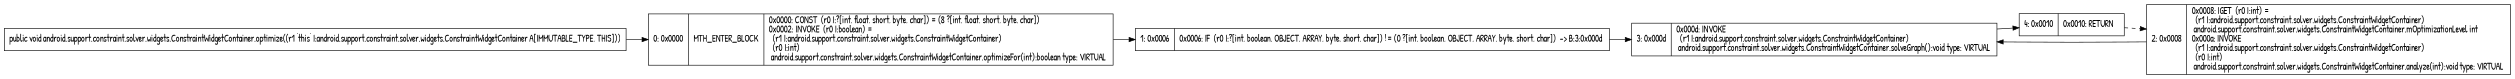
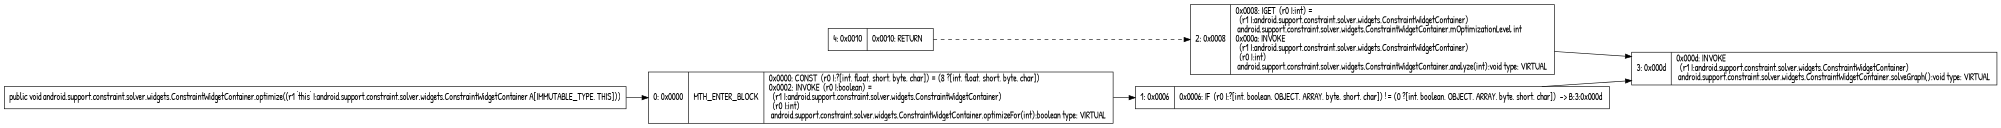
edge "3: 0x000d" -> "4: 0x0010": removed
